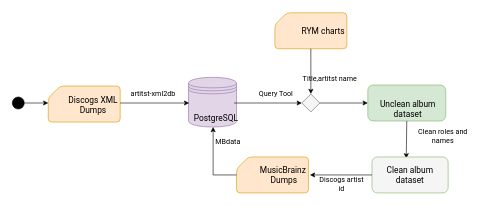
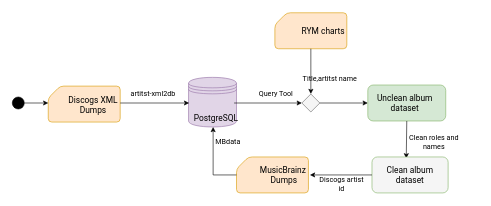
node "Unclean album dataset": moved (408, 109) -> (405, 103)
node "Clean roles and names": moved (443, 136) -> (434, 142)
